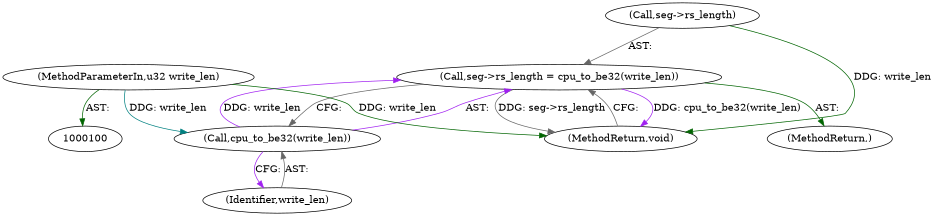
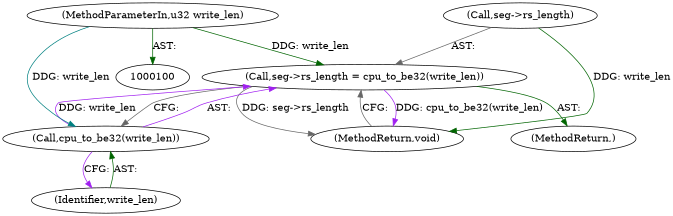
edge "(MethodParameterIn,u32 write_len)" -> "(MethodReturn,void)": now "(MethodParameterIn,u32 write_len)" -> "(Call,seg->rs_length = cpu_to_be32(write_len))"
edge "(Identifier,write_len)" -> "(Call,cpu_to_be32(write_len))": color gray40 -> darkgreen
